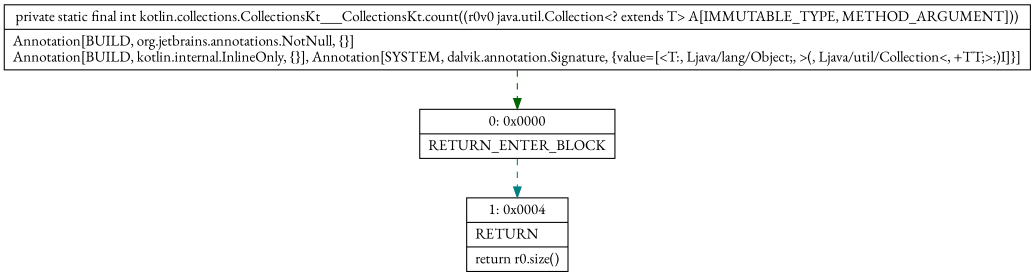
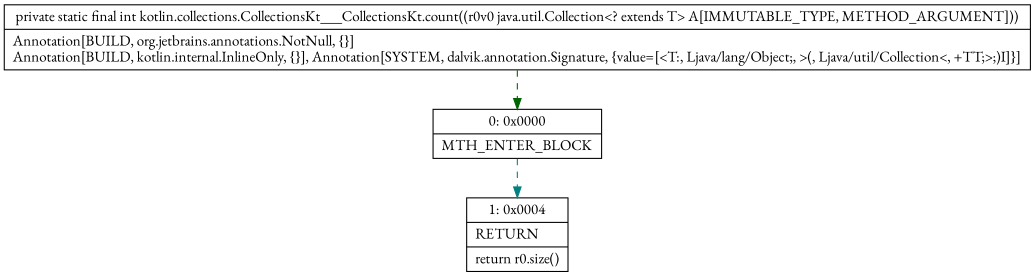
node "0: 0x0000": text "RETURN_ENTER_BLOCK" -> "MTH_ENTER_BLOCK"
